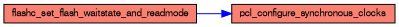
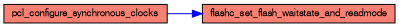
edge "flashc_set_flash_waitstate_and_readmode" -> "pcl_configure_synchronous_clocks": reversed
